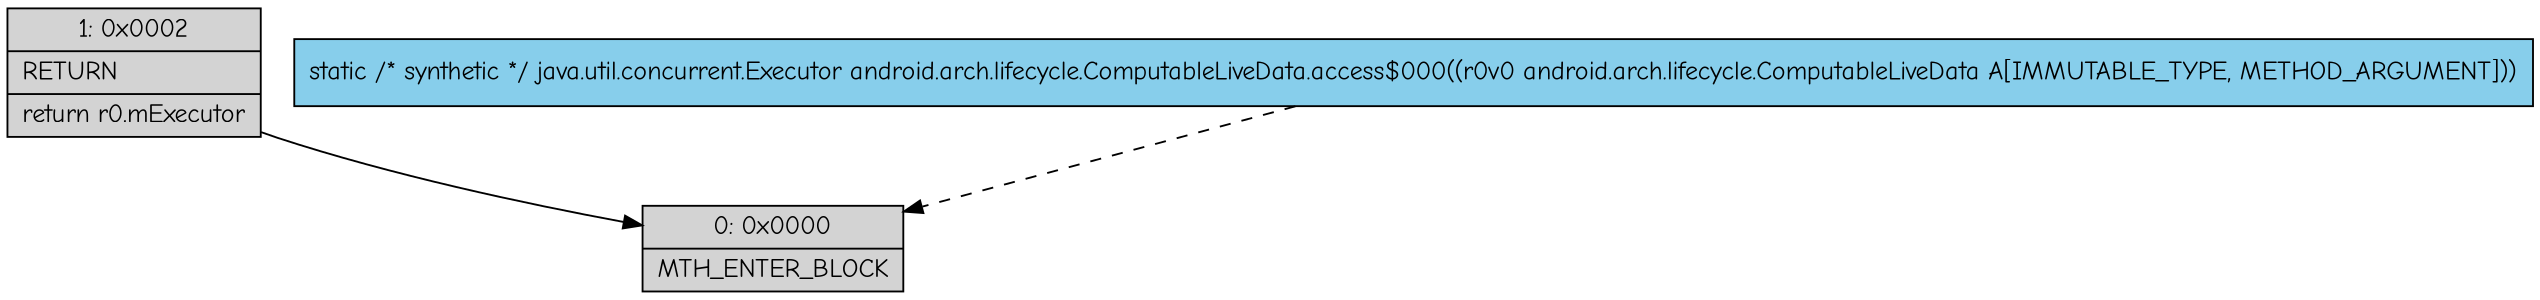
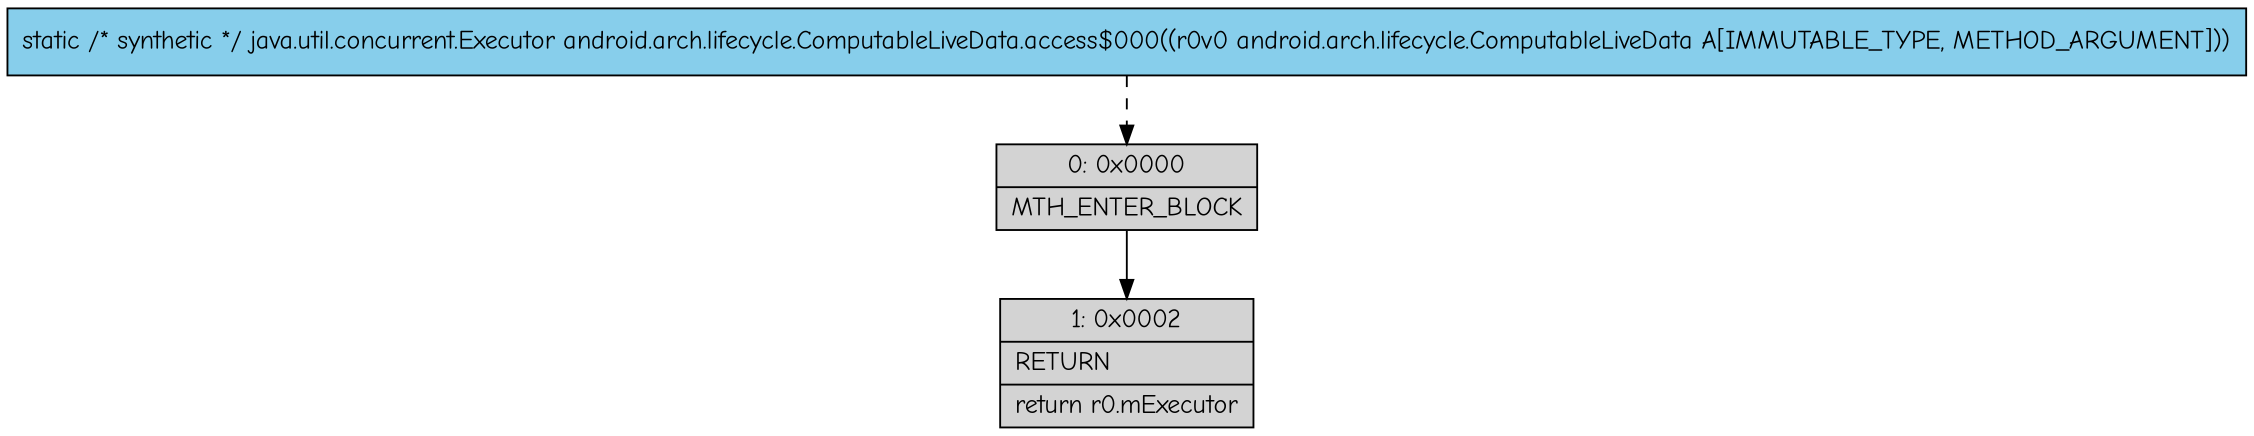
edge "1: 0x0002" -> "0: 0x0000": reversed
